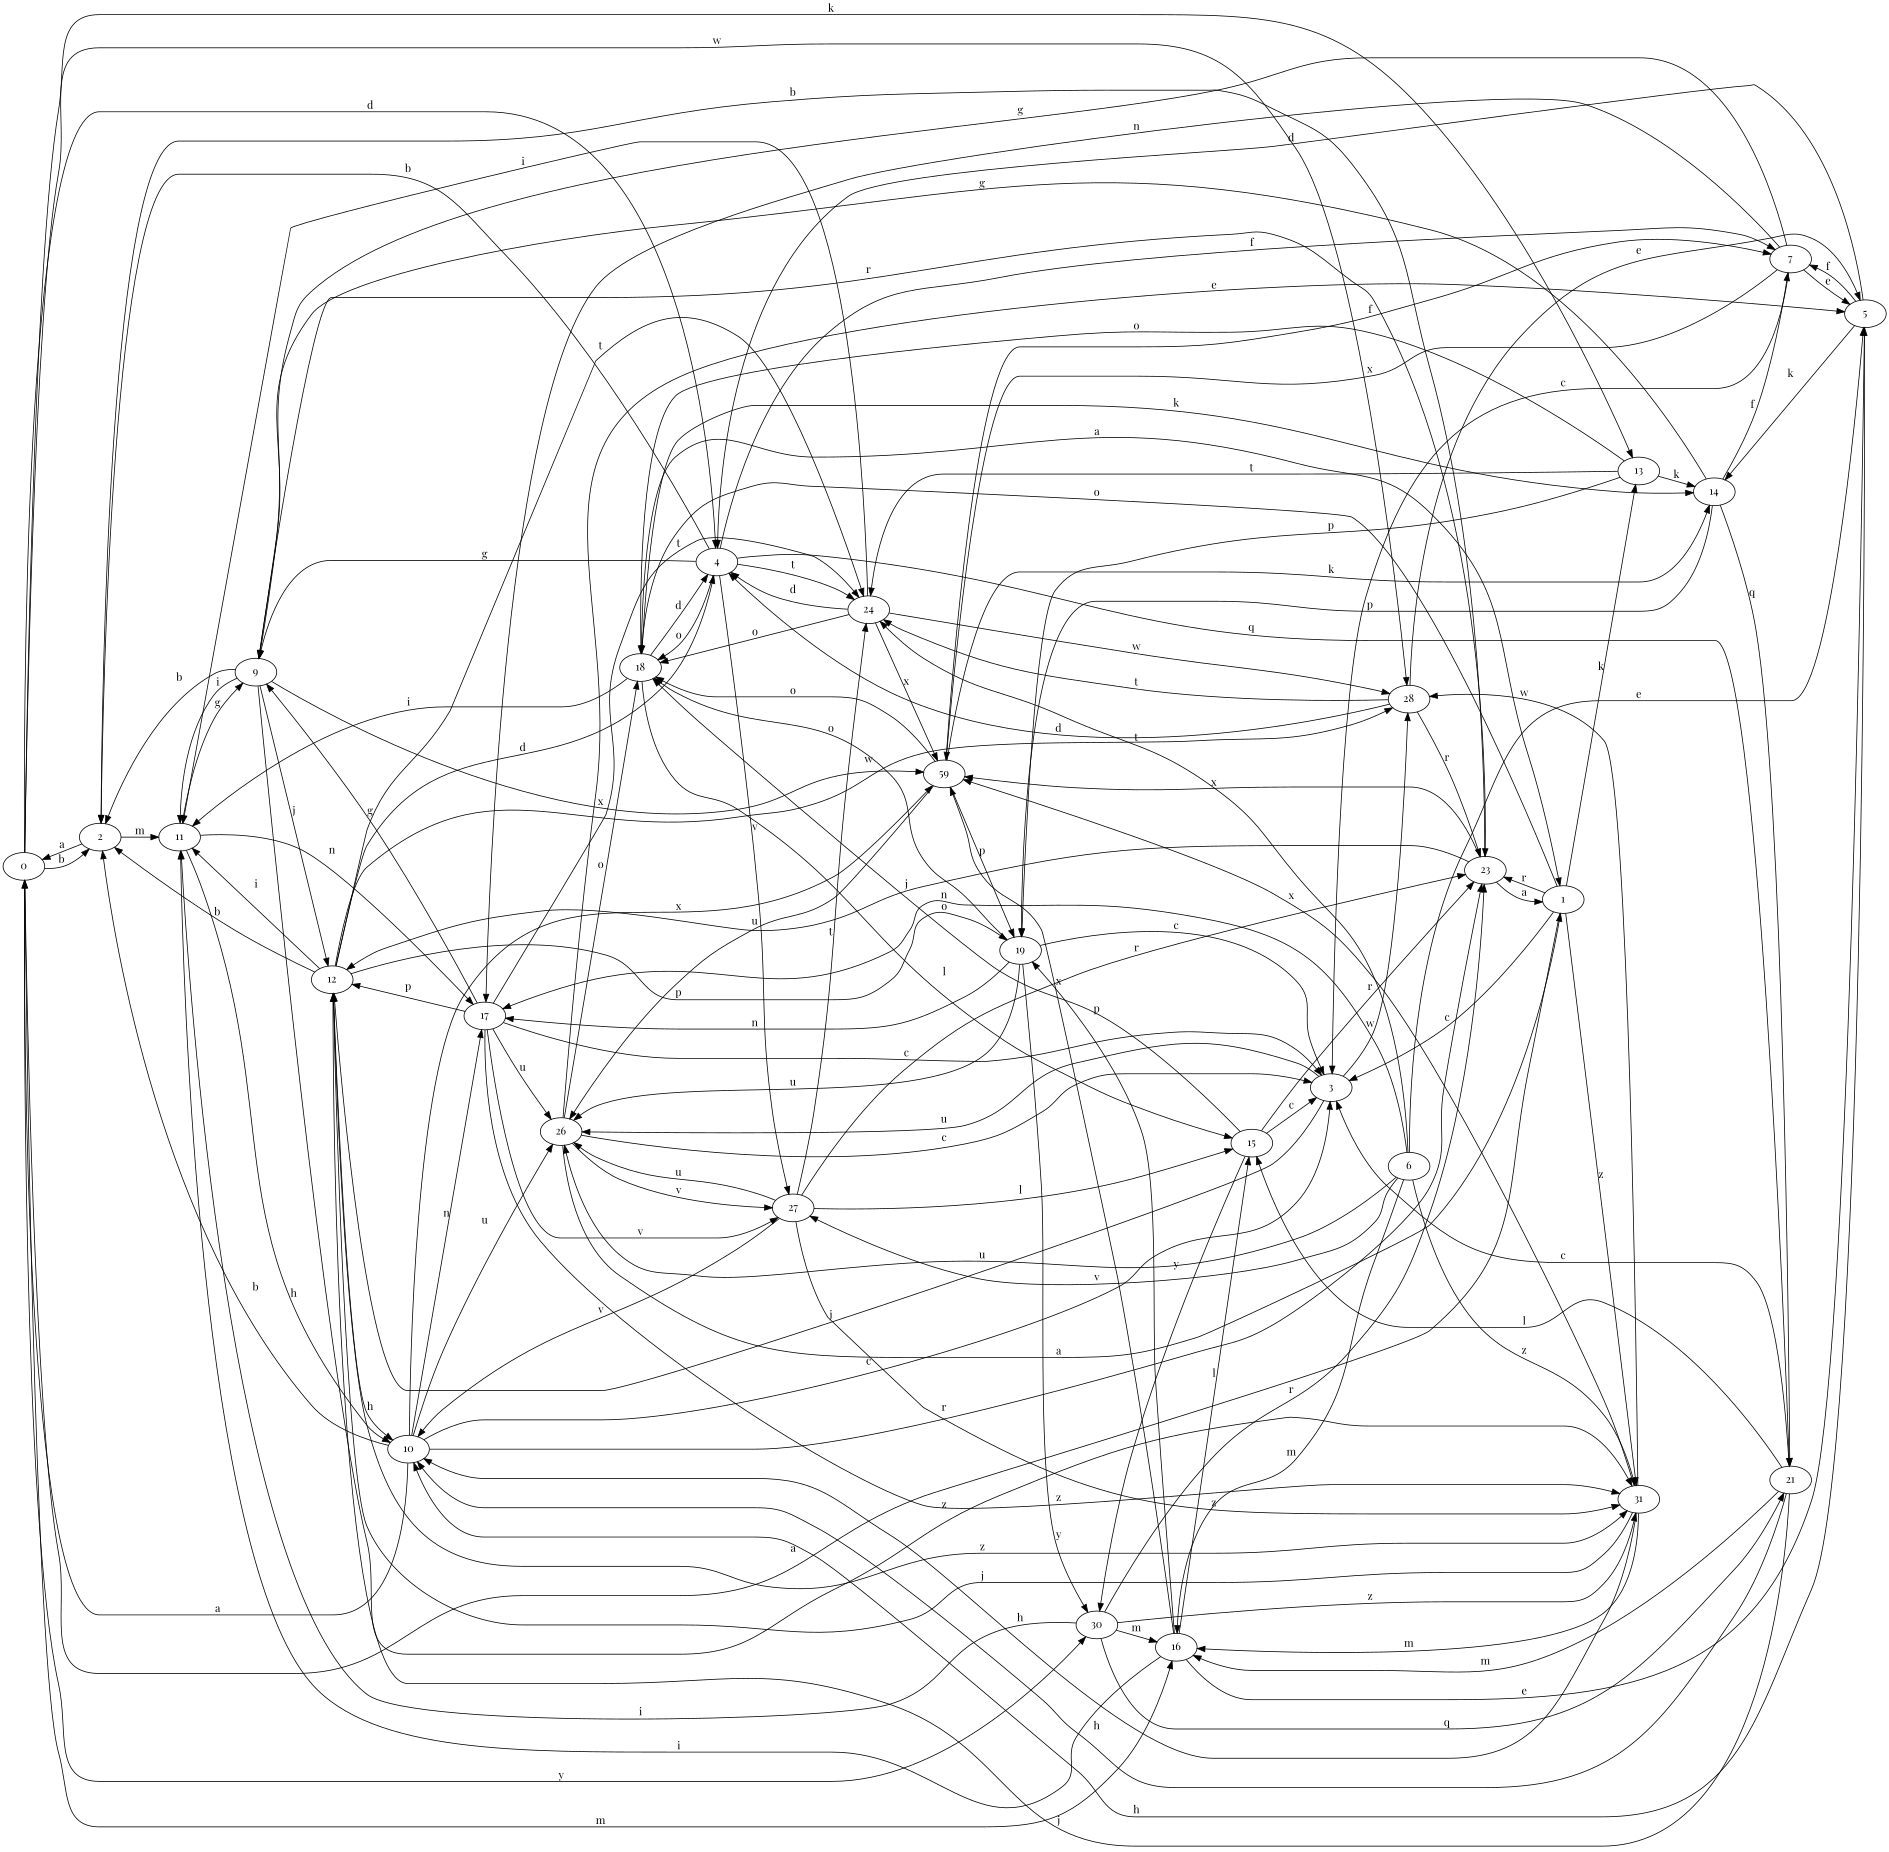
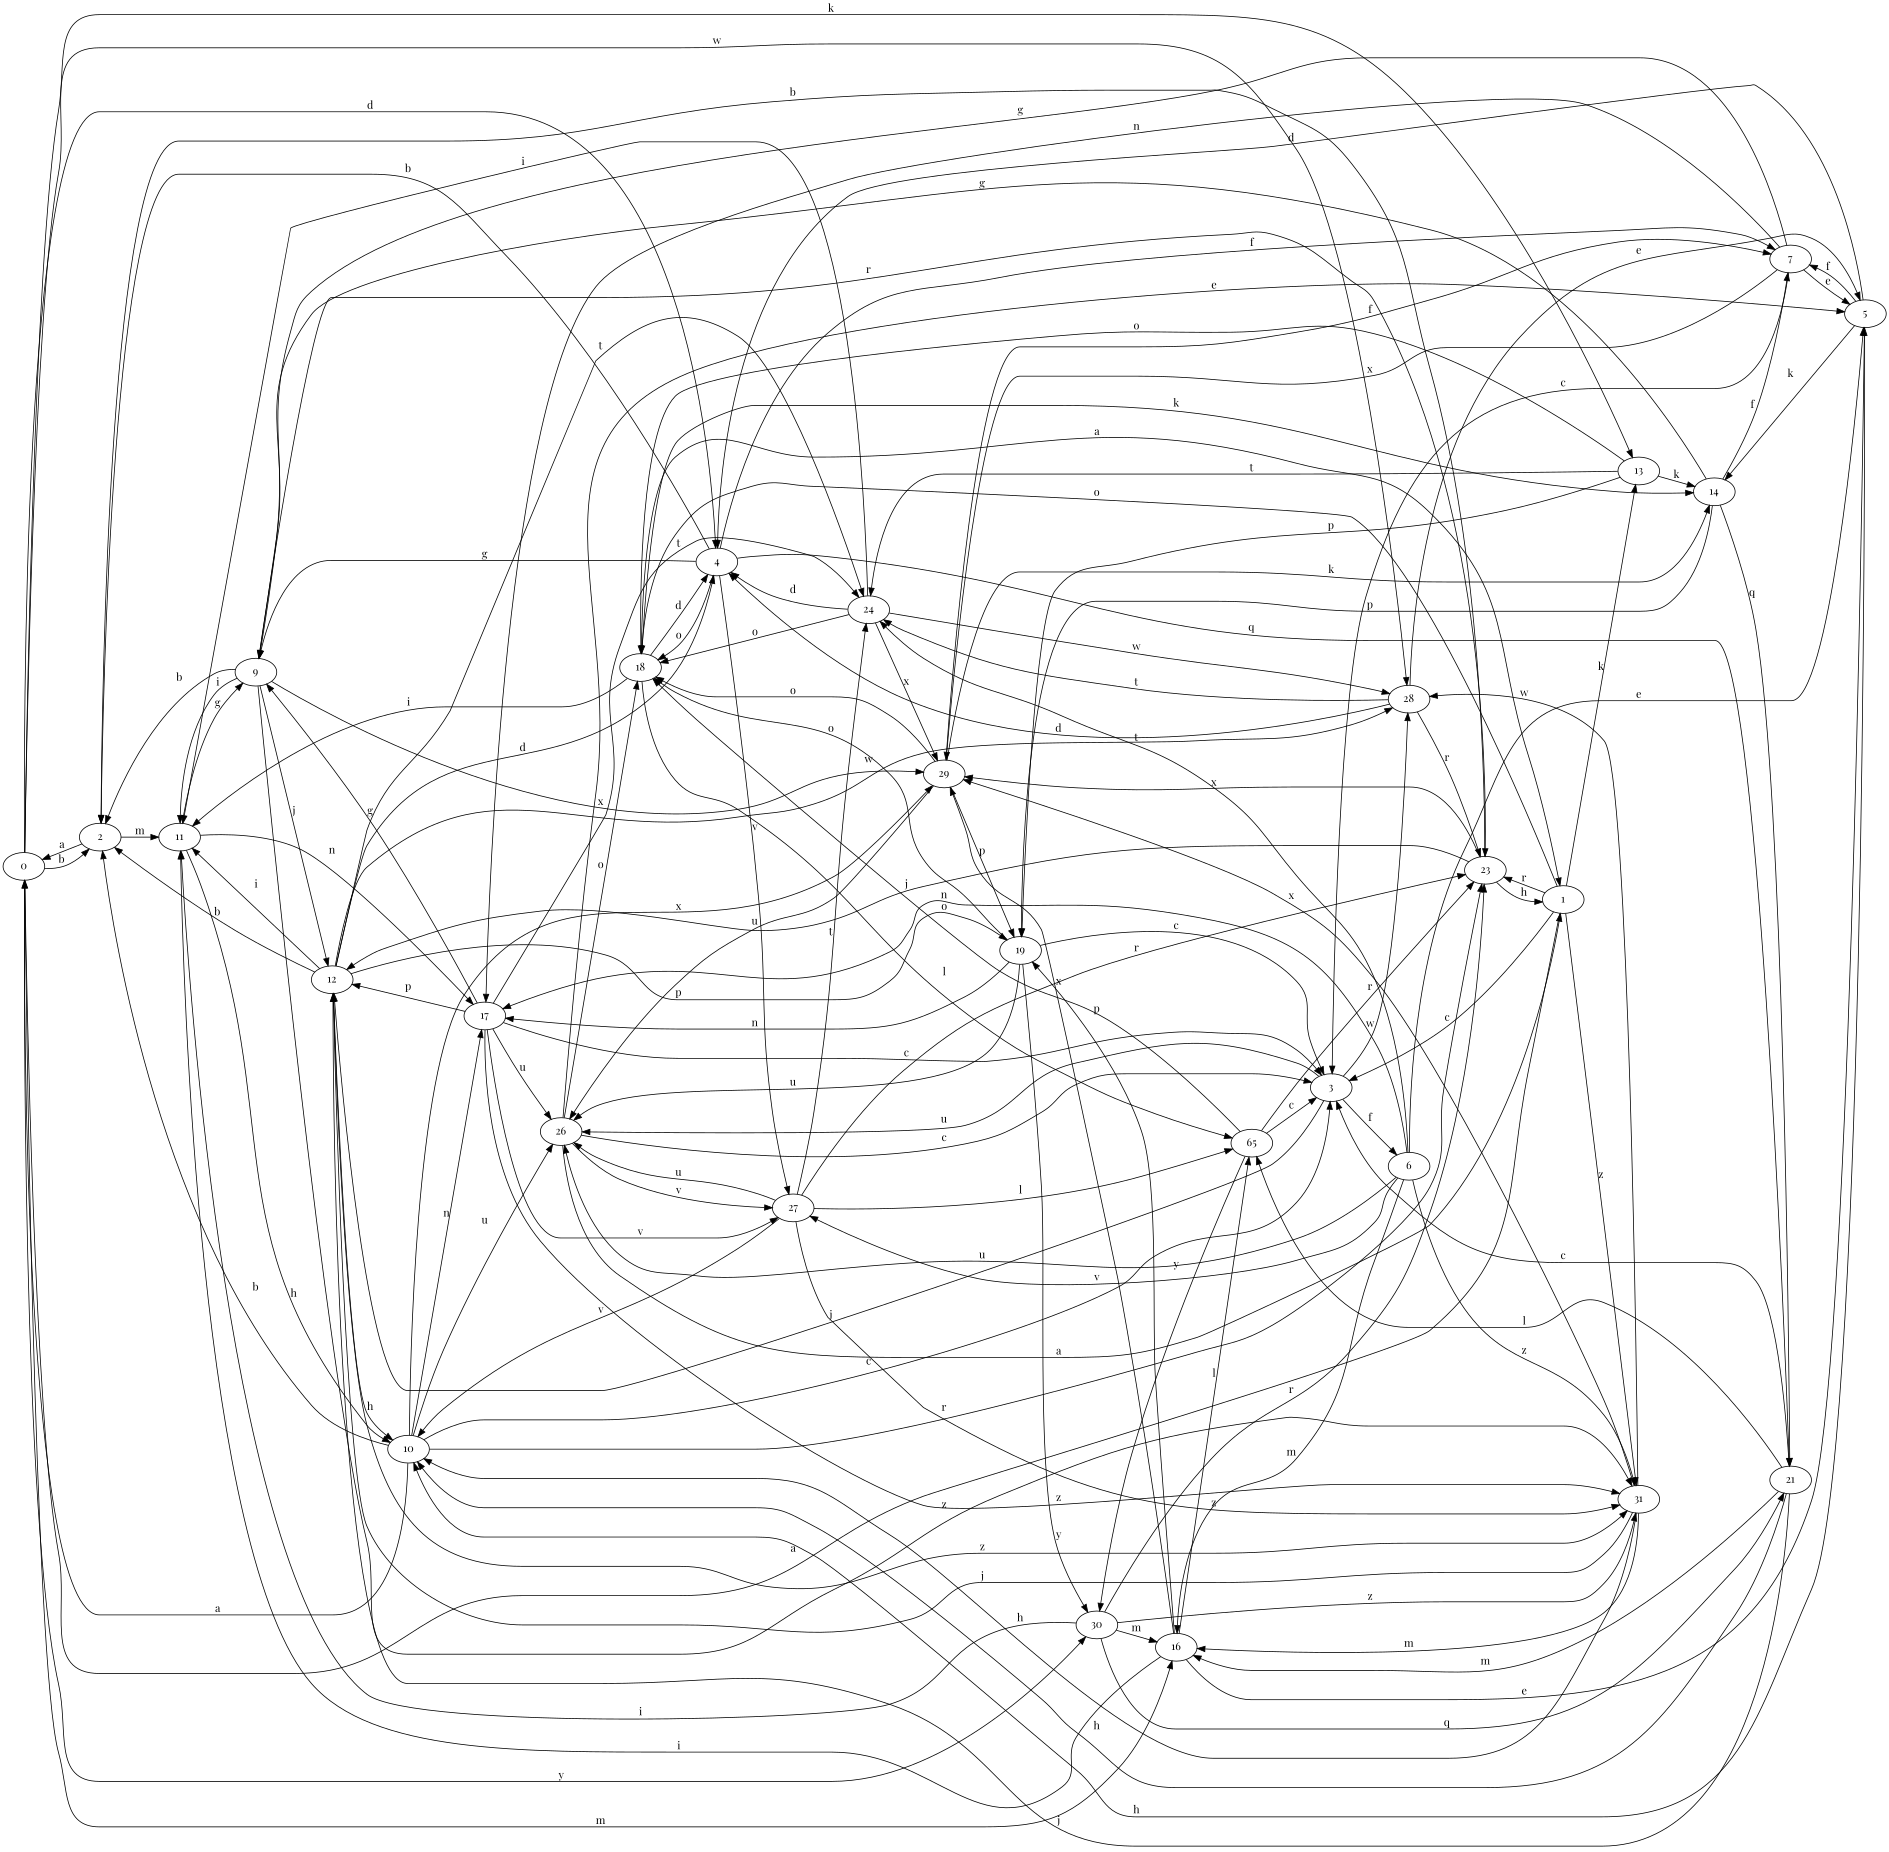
edge "4" -> "24": removed, label "t"
node "59": label "59" -> "29"
edge "23" -> "1": label "a" -> "h"
edge "3" -> "6": added, label "f"
node "15": label "15" -> "65"
